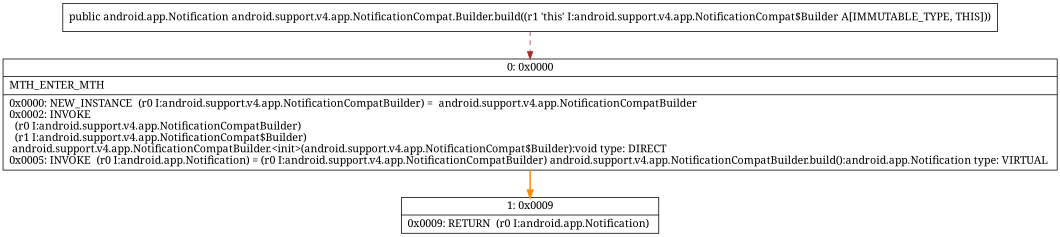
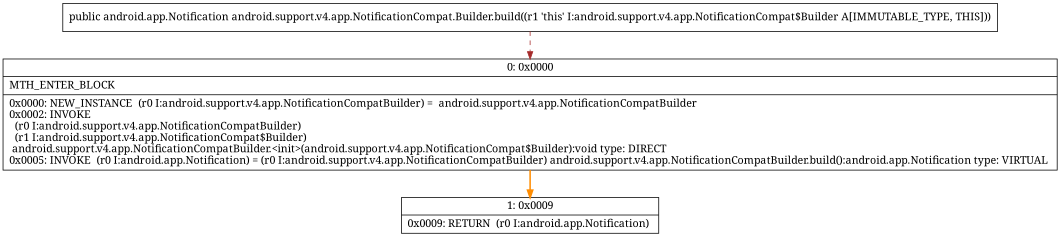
node "0: 0x0000": text "MTH_ENTER_MTH" -> "MTH_ENTER_BLOCK"
